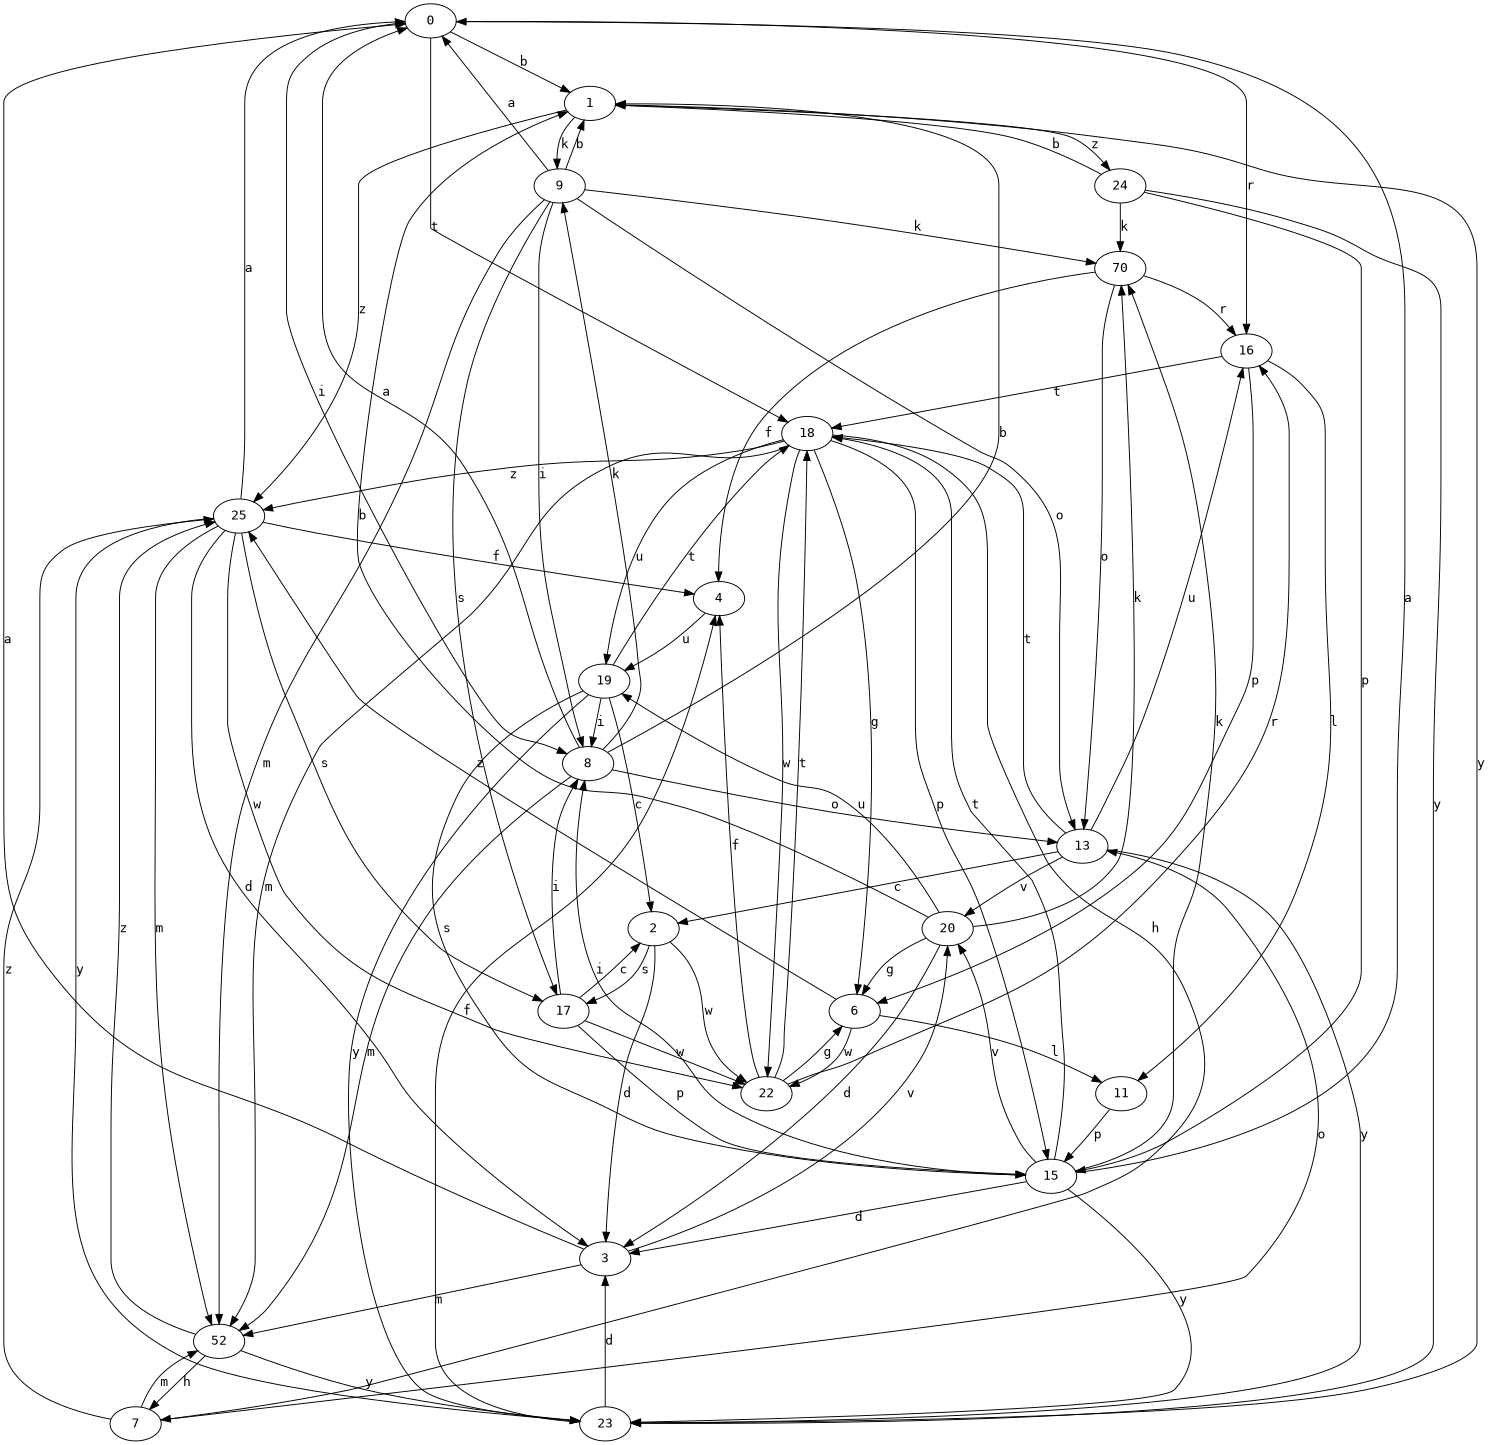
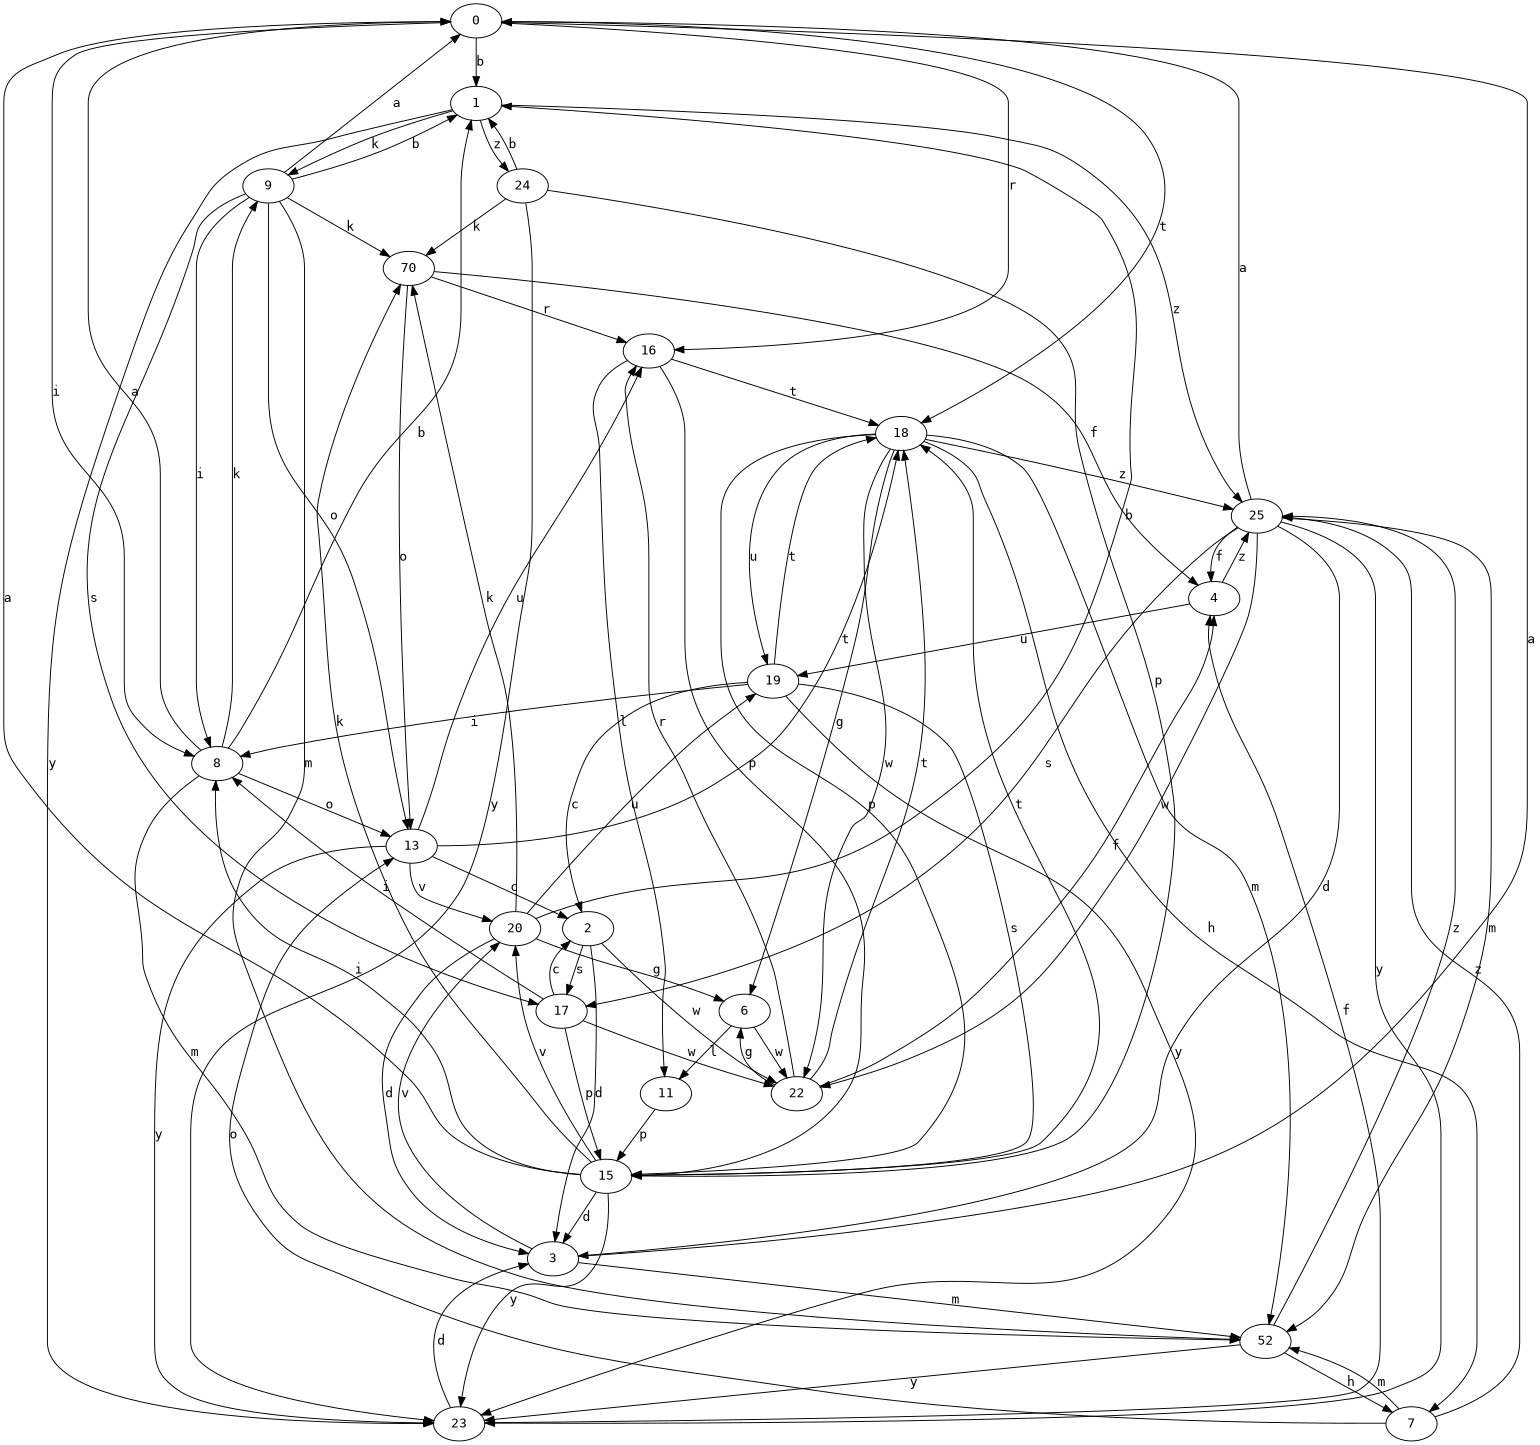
edge "16" -> "6": now "16" -> "15"
edge "6" -> "25": now "4" -> "25"
